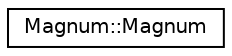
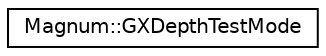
node "Magnum::Magnum": label "Magnum::Magnum" -> "Magnum::GXDepthTestMode"
